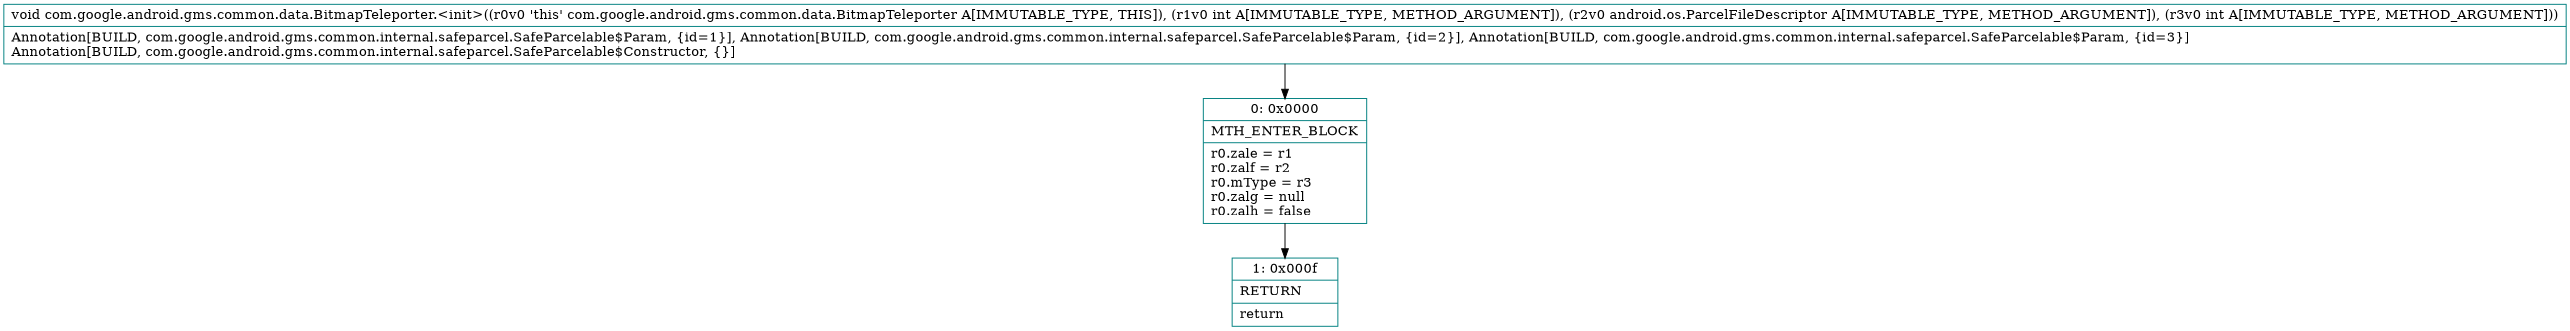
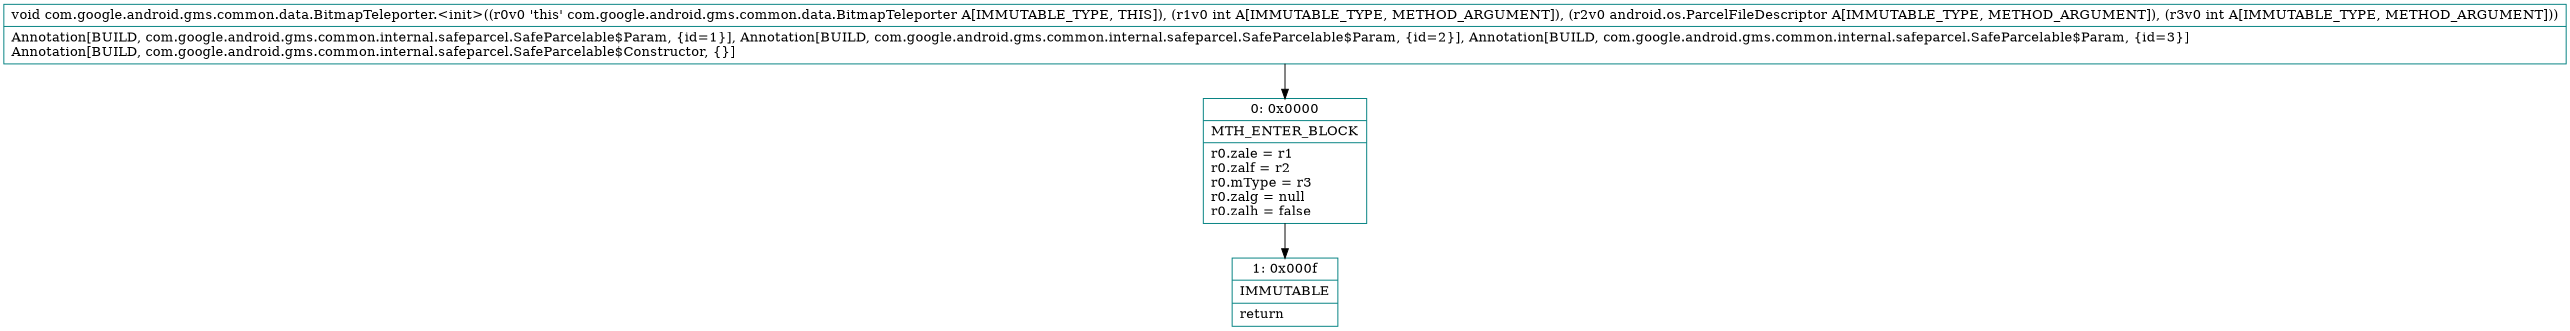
node "1: 0x000f": text "RETURN" -> "IMMUTABLE"
